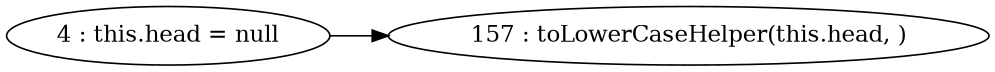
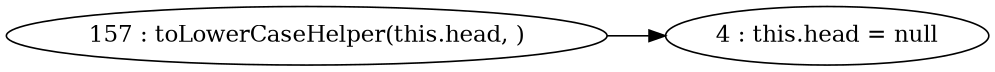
edge "4 : this.head = null" -> "157 : toLowerCaseHelper(this.head, )": reversed
